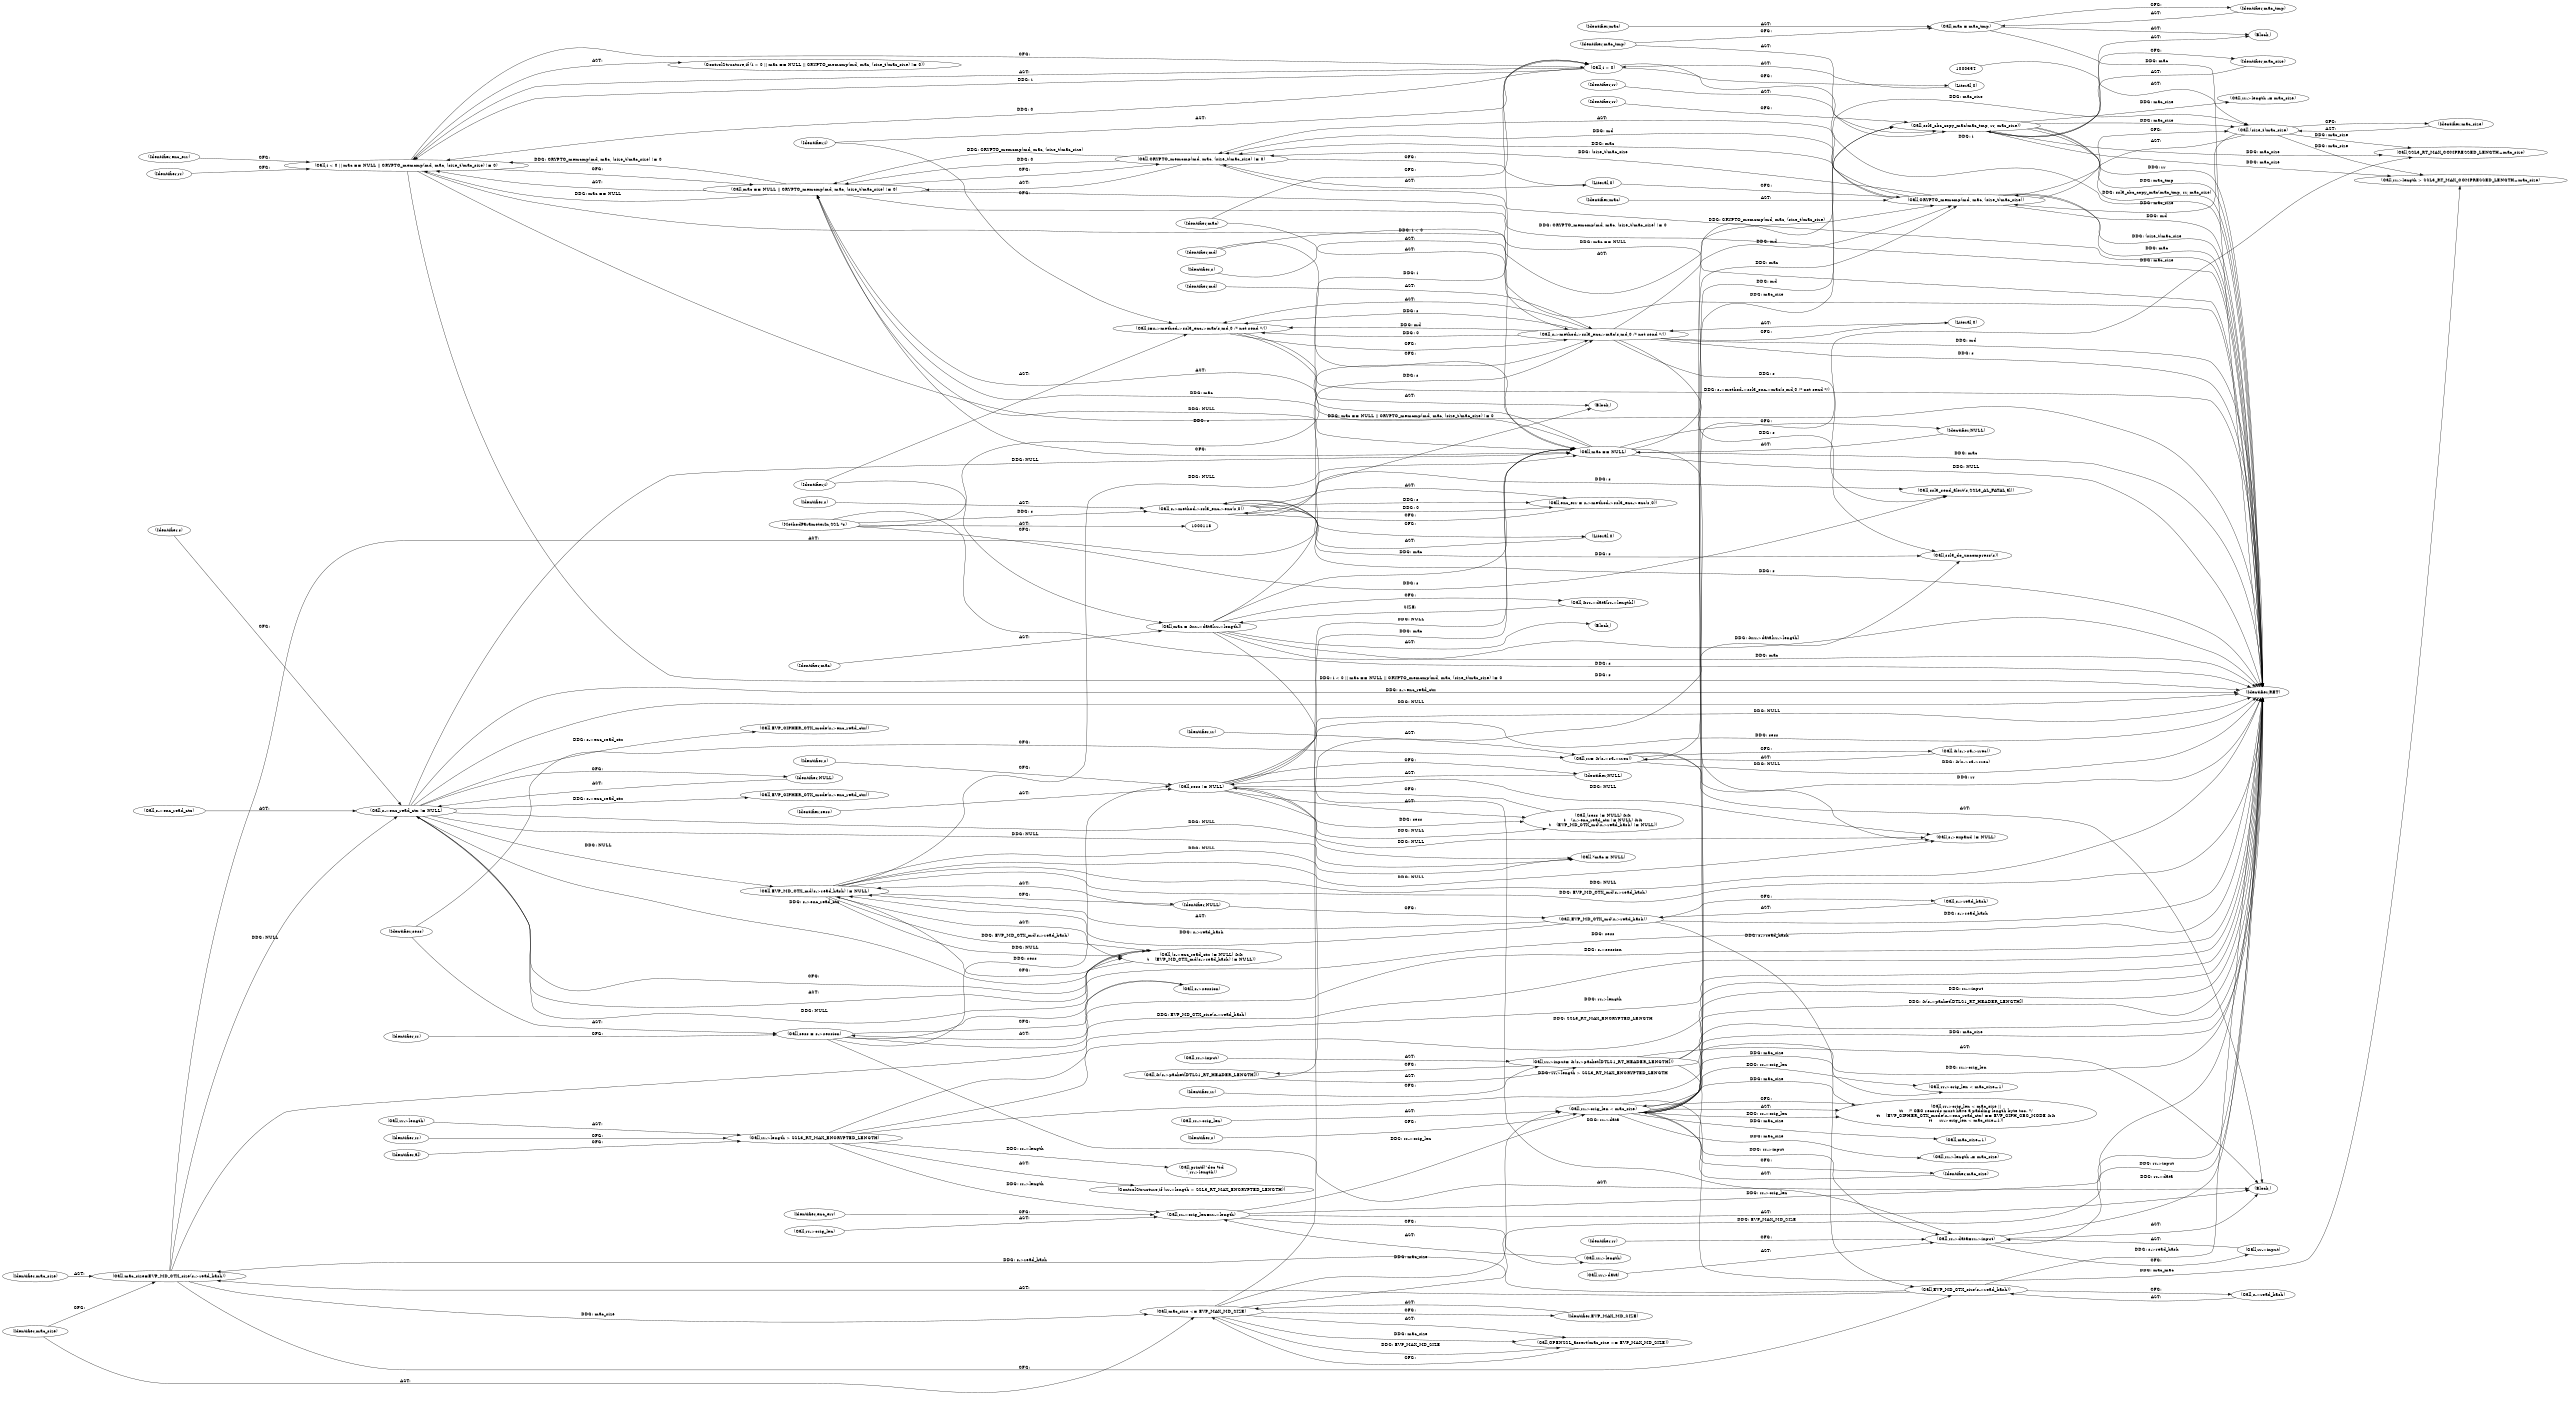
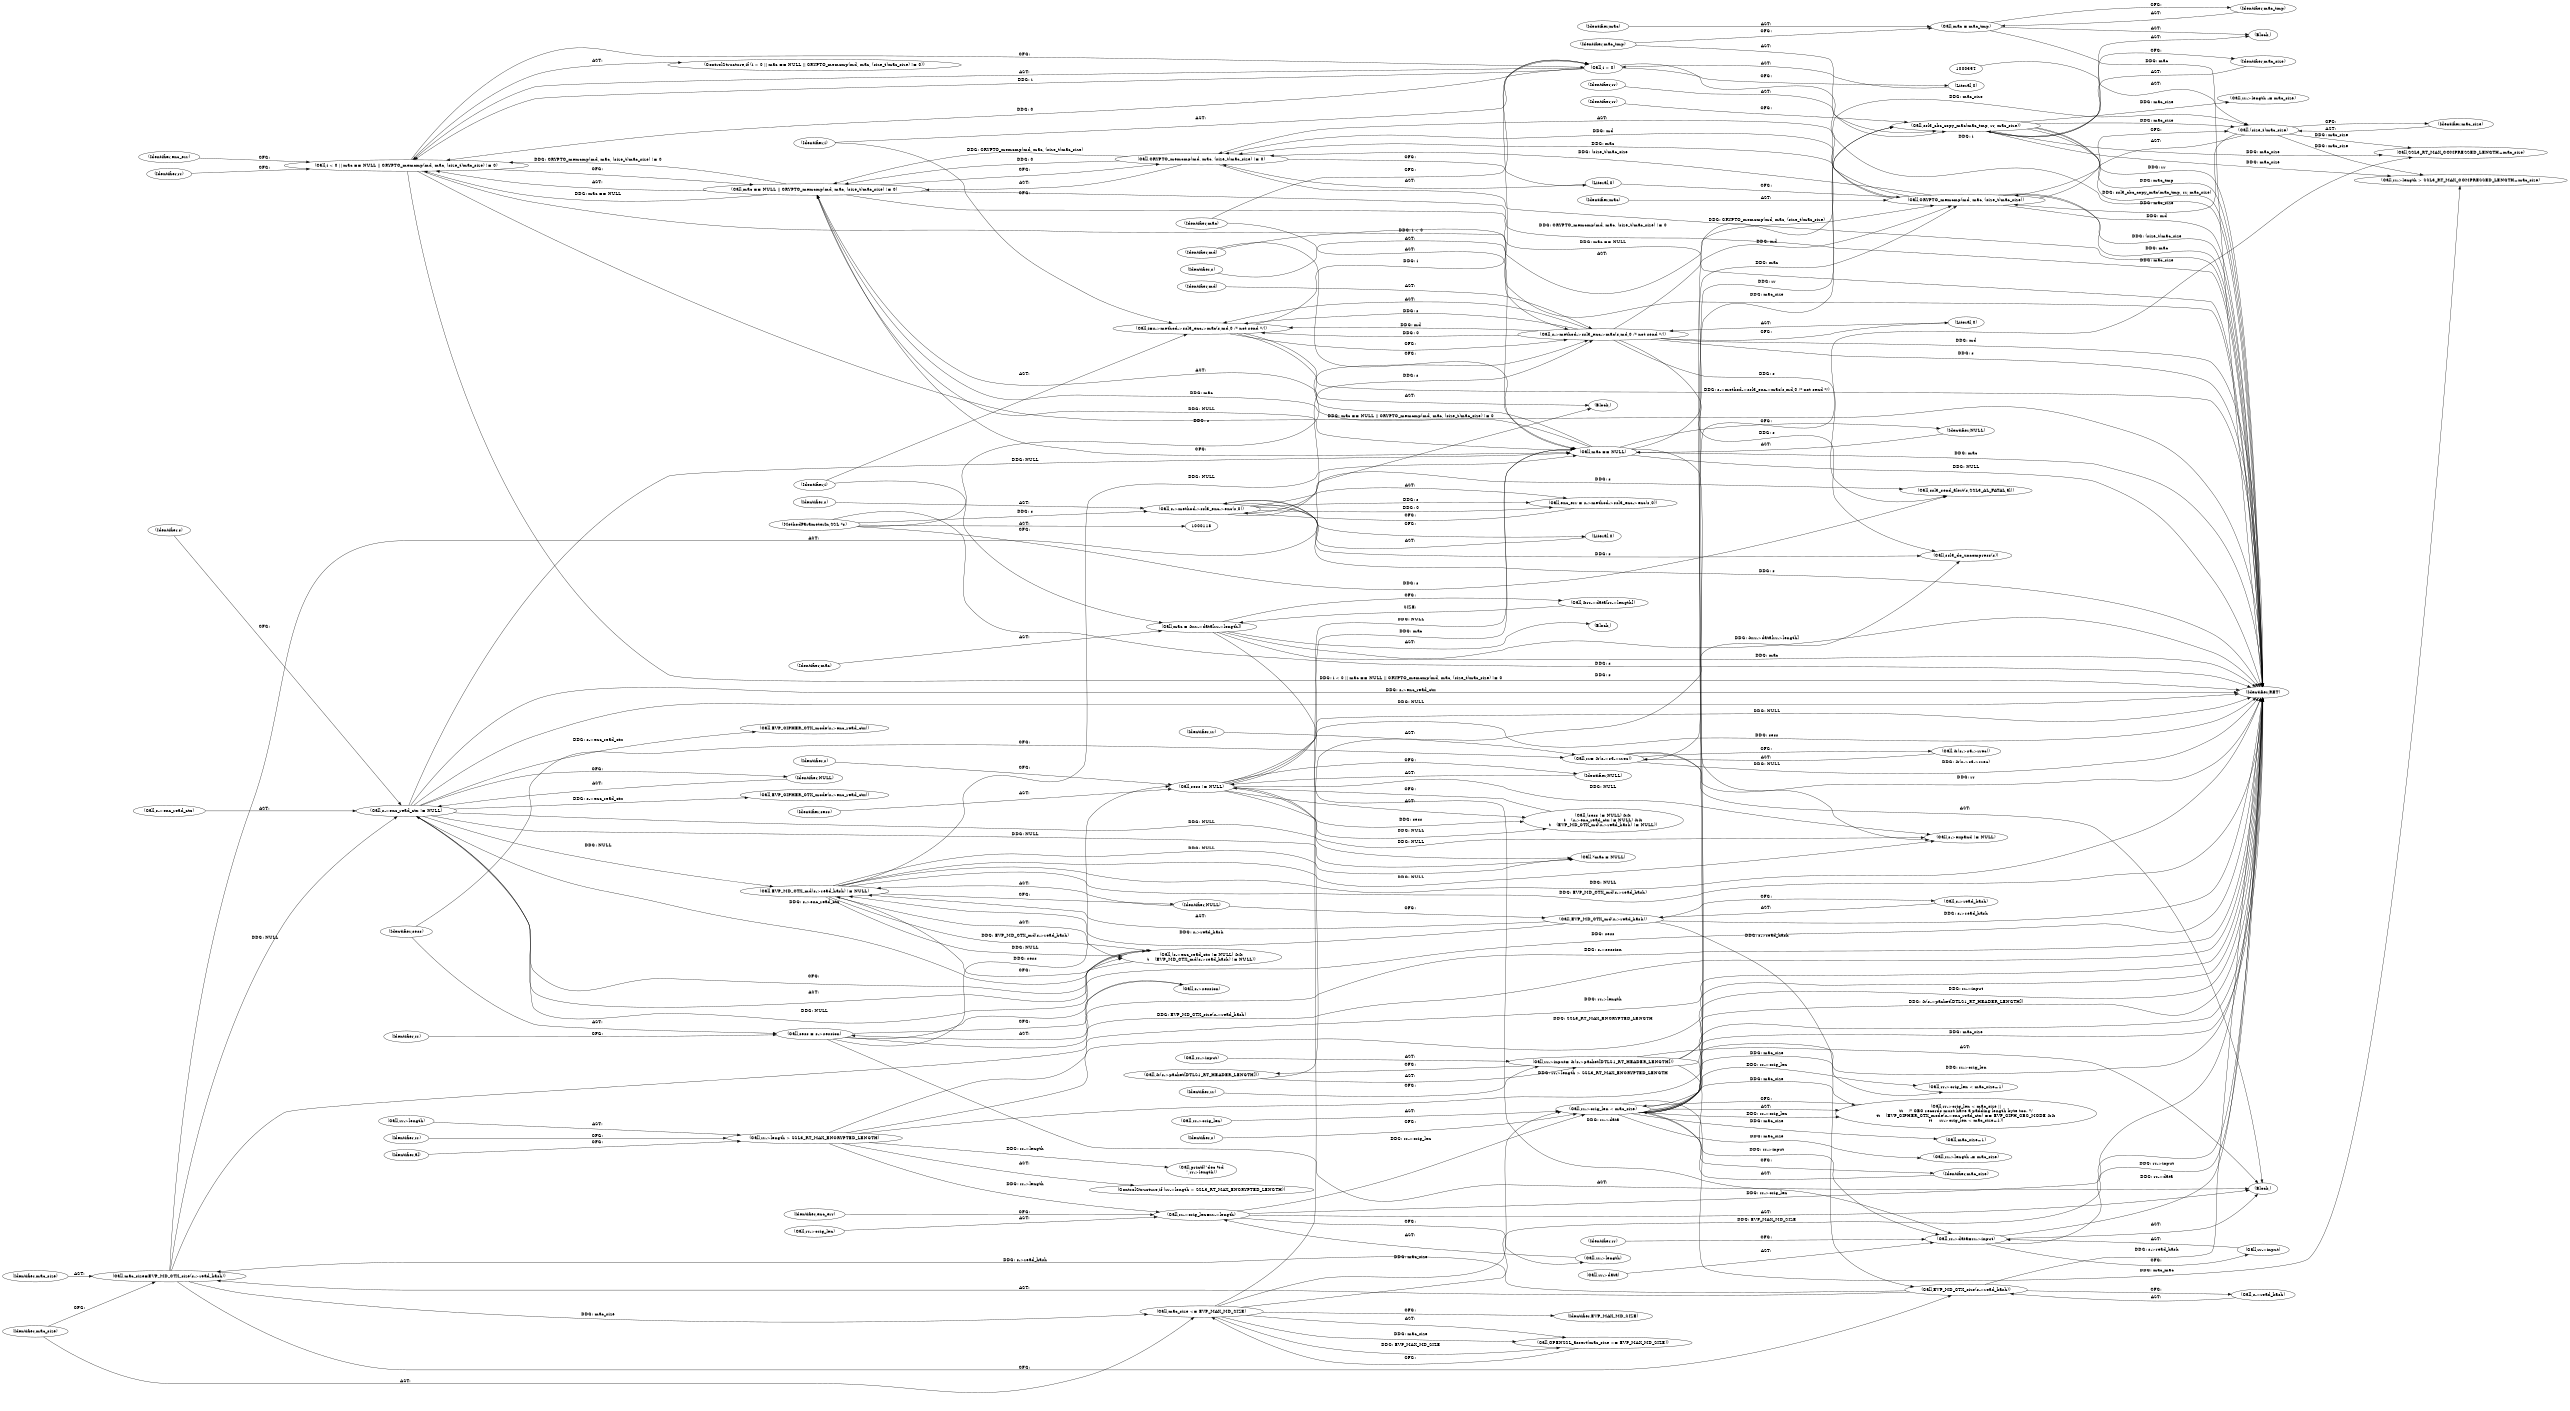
edge "(Call,mac = &rr->data[rr->length])" -> "(Call,i < 0)": now "(Call,i=s->method->ssl3_enc->mac(s,md,0 /* not send */))" -> "(Call,i < 0)"
edge "(Call,rr= &(s->s3->rrec))" -> "(Call,ssl3_cbc_copy_mac(mac_tmp, rr, mac_size))": label "DDG: md" -> "DDG: rr"
edge "(Call,mac = &rr->data[rr->length])" -> "(Call,mac == NULL)": removed, label "DDG: mac"
edge "(Identifier,EVP_MAX_MD_SIZE)" -> "(Call,mac_size <= EVP_MAX_MD_SIZE)": removed, label "AST:"
